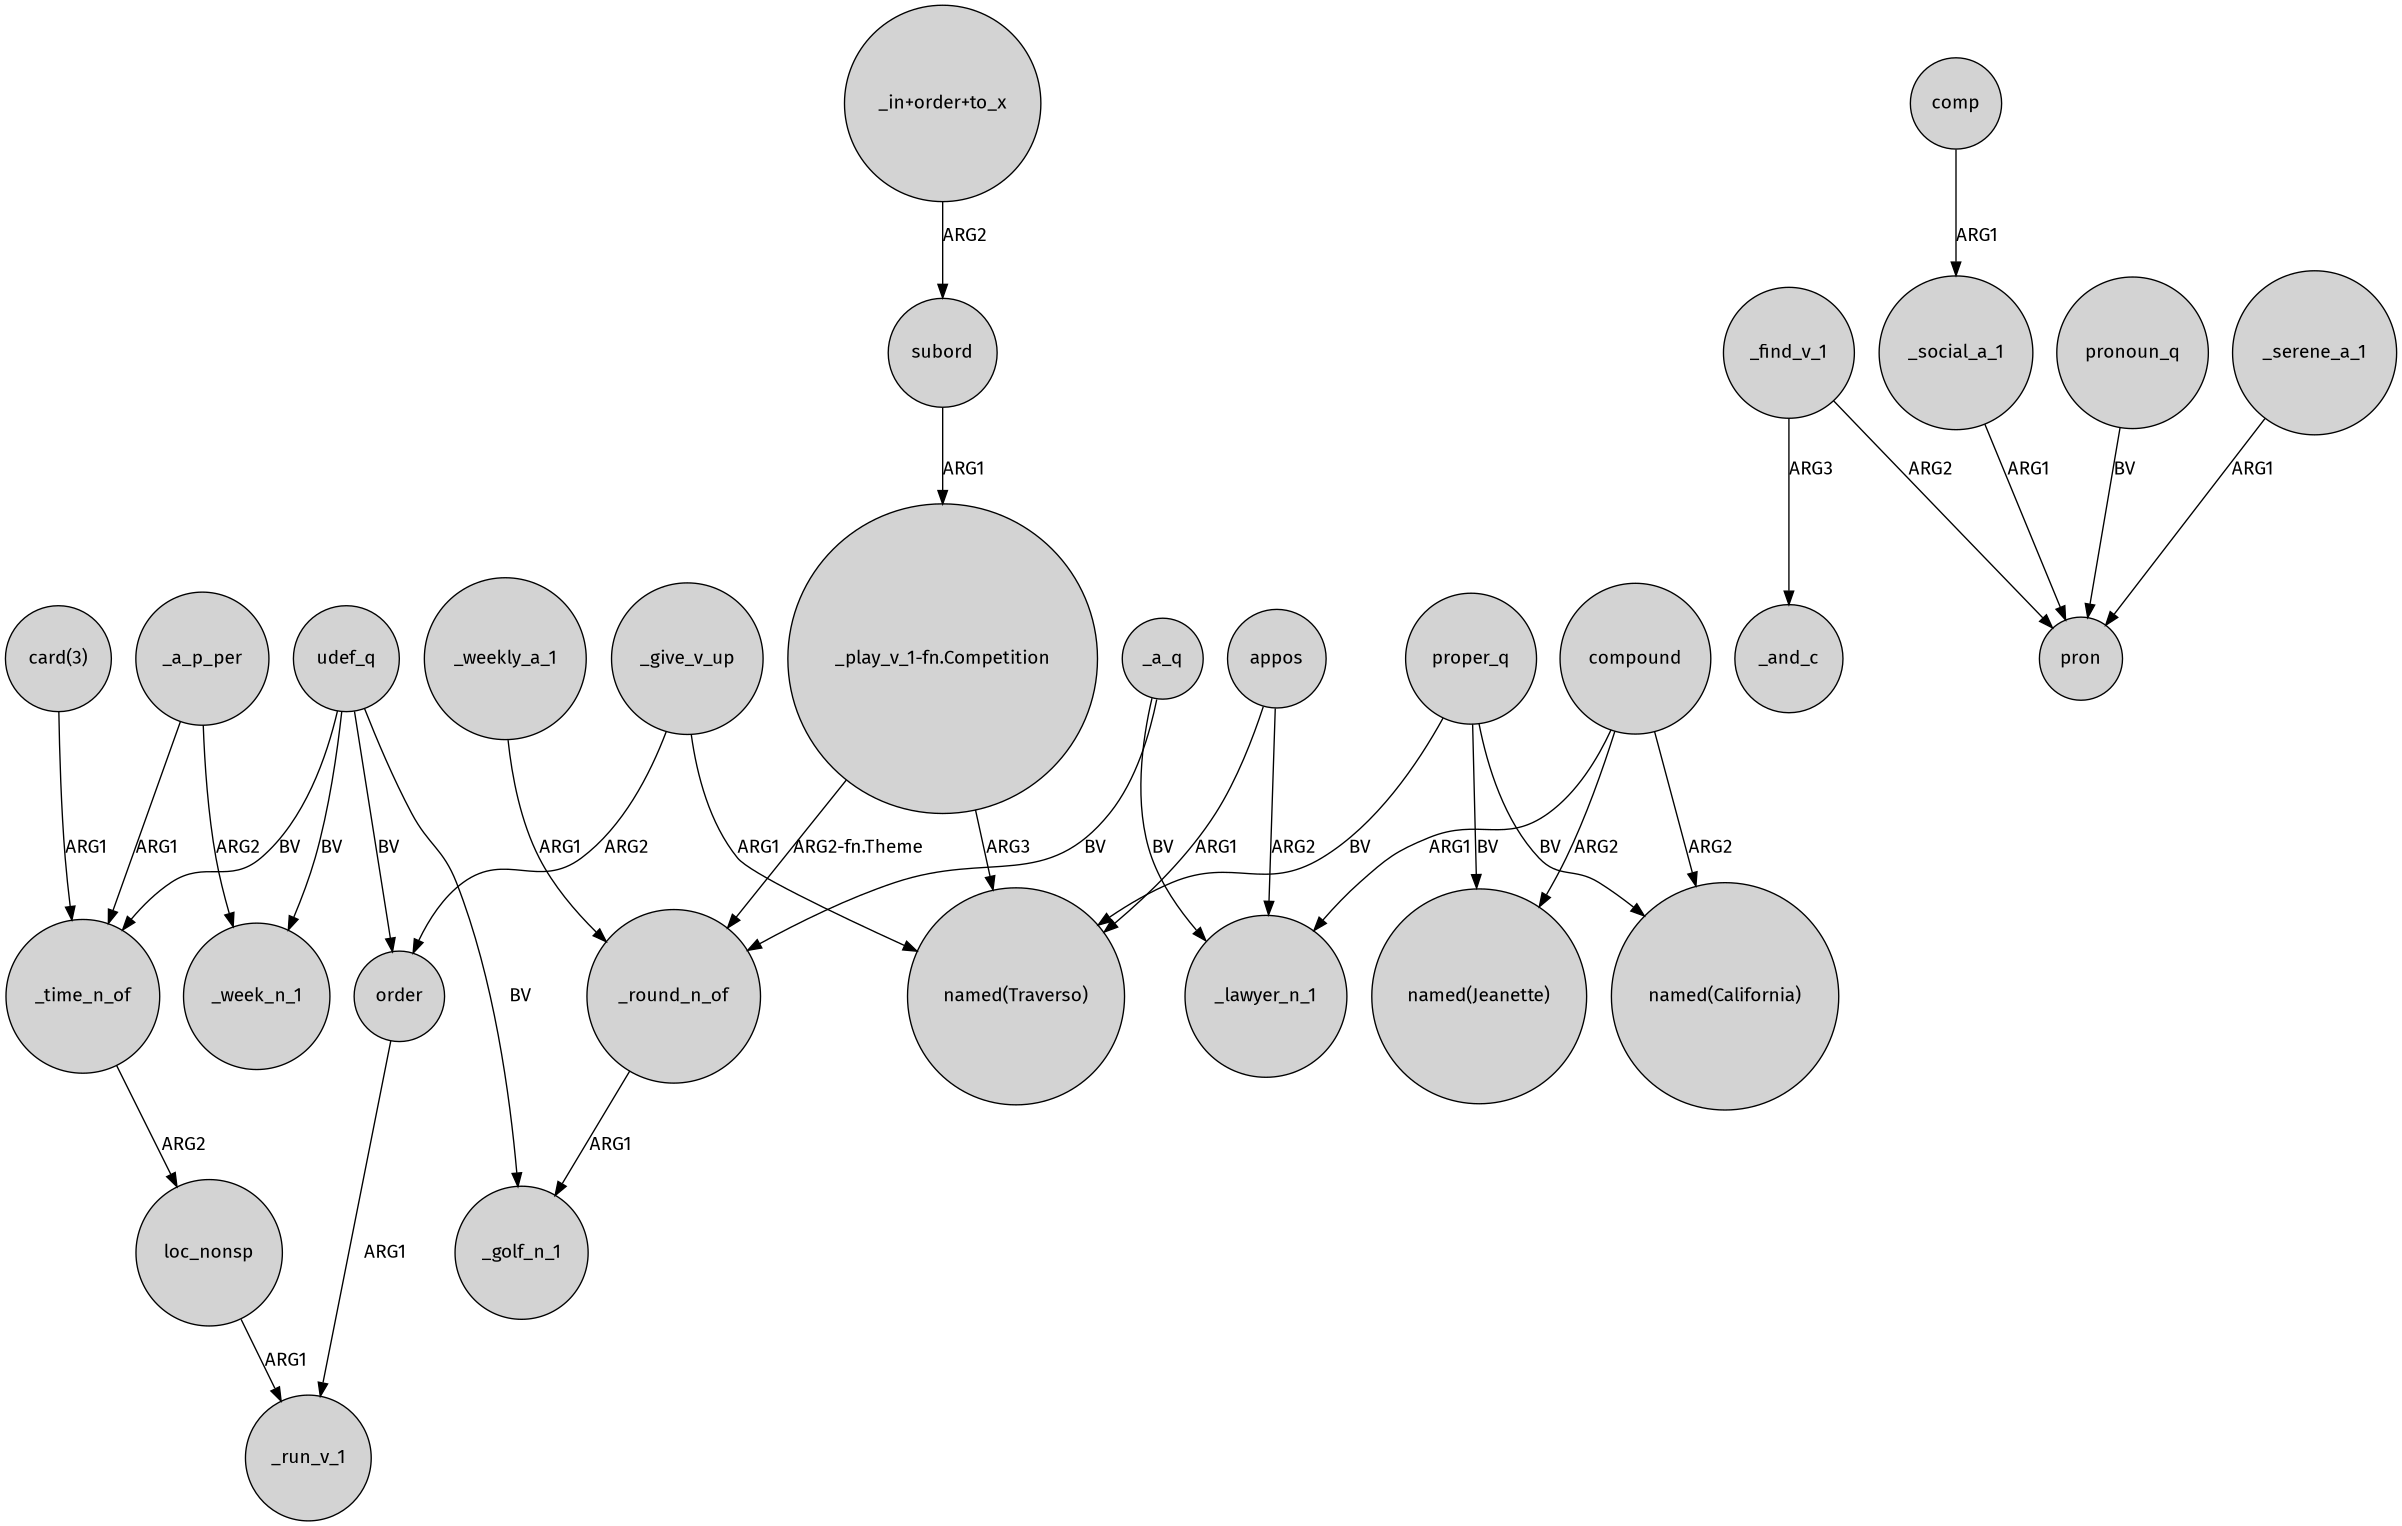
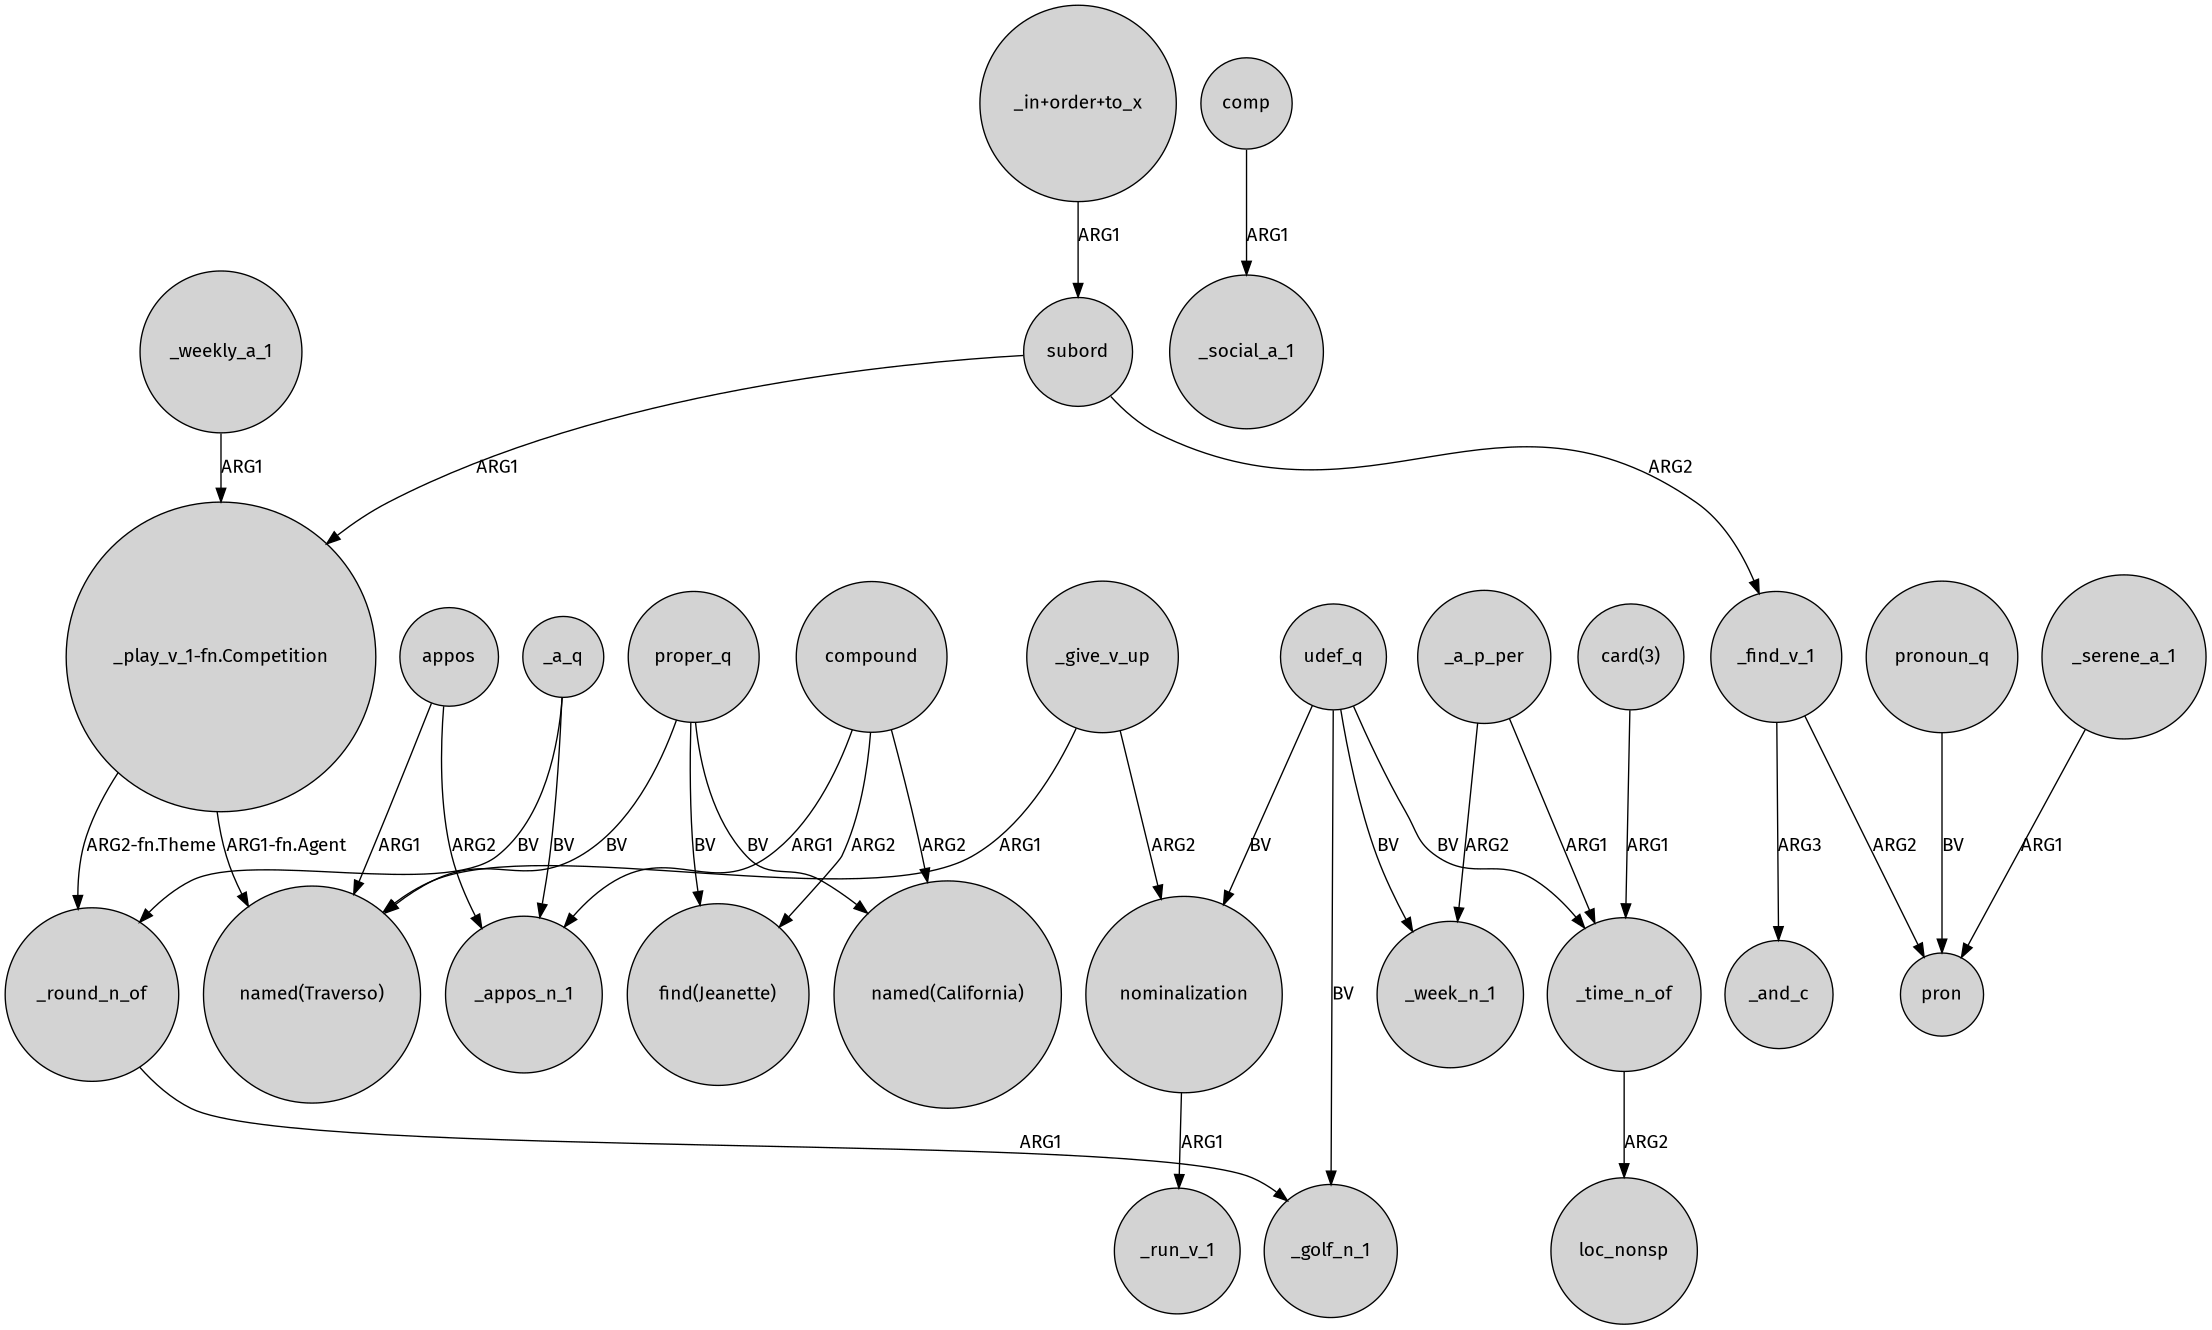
edge "_in+order+to_x" -> "subord": label "ARG2" -> "ARG1"
edge "subord" -> "_find_v_1": added, label "ARG2"
edge "_social_a_1" -> "pron": removed, label "ARG1"
edge "_weekly_a_1" -> "_round_n_of": now "_weekly_a_1" -> "_play_v_1-fn.Competition"
edge "_play_v_1-fn.Competition" -> "named(Traverso)": label "ARG3" -> "ARG1-fn.Agent"
node "order": label "order" -> "nominalization"
node "_lawyer_n_1": label "_lawyer_n_1" -> "_appos_n_1"
node "named(Jeanette)": label "named(Jeanette)" -> "find(Jeanette)"
edge "loc_nonsp" -> "_run_v_1": removed, label "ARG1"
